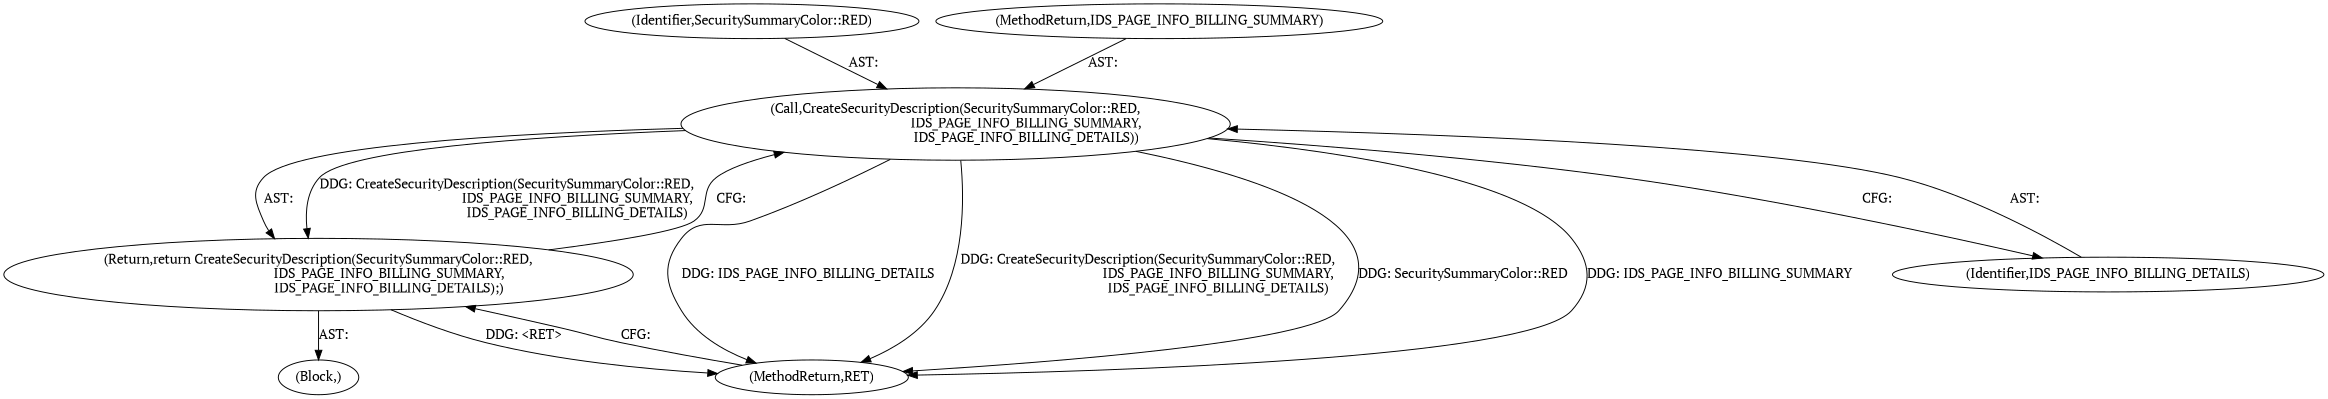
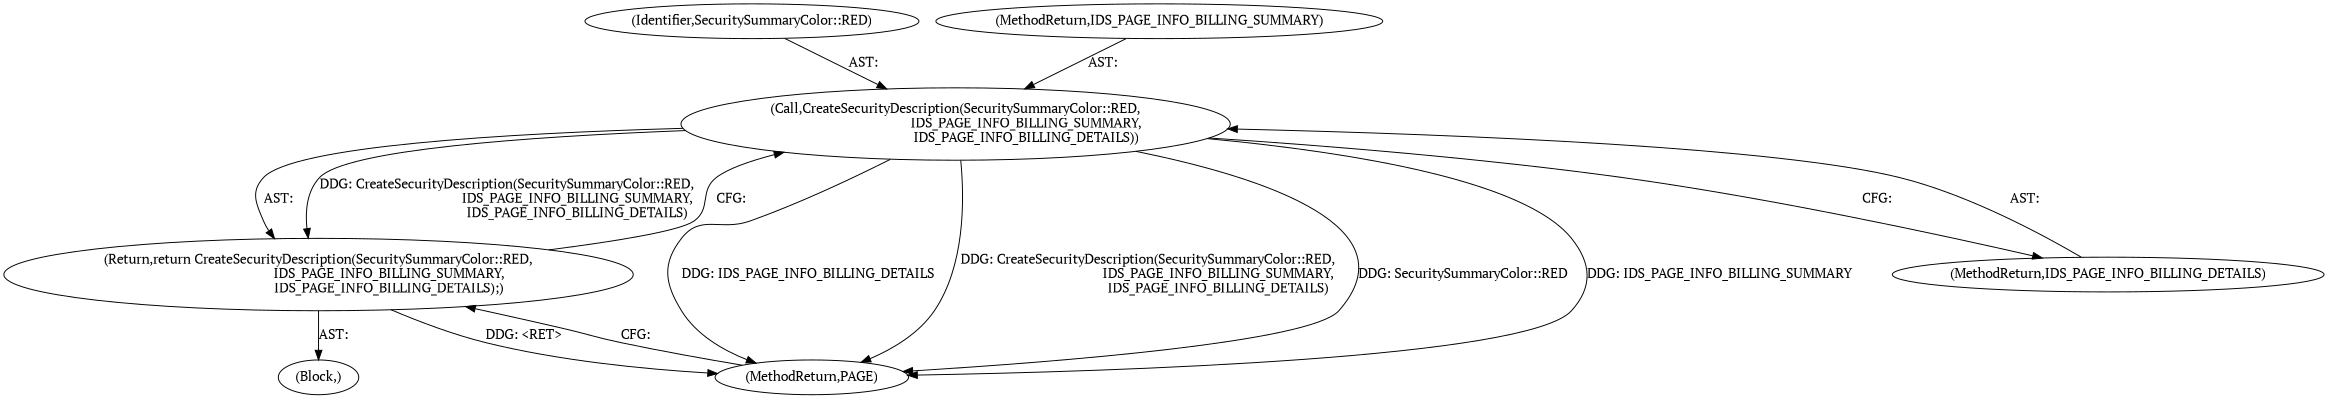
node "(Identifier,IDS_PAGE_INFO_BILLING_DETAILS)": label "(Identifier,IDS_PAGE_INFO_BILLING_DETAILS)" -> "(MethodReturn,IDS_PAGE_INFO_BILLING_DETAILS)"
node "(MethodReturn,RET)": label "(MethodReturn,RET)" -> "(MethodReturn,PAGE)"
